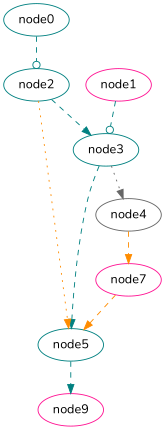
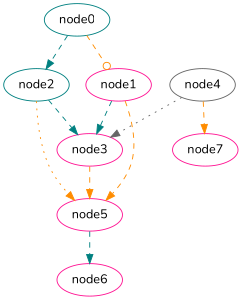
edge "node0" -> "node2": arrowhead odot -> normal
edge "node0" -> "node1": added
edge "node1" -> "node3": arrowhead odot -> normal
node "node3": color teal -> deeppink
edge "node3" -> "node4": reversed
edge "node3" -> "node5": color teal -> darkorange
edge "node7" -> "node5": now "node1" -> "node5"
node "node5": color teal -> deeppink
node "node9": label "node9" -> "node6"
